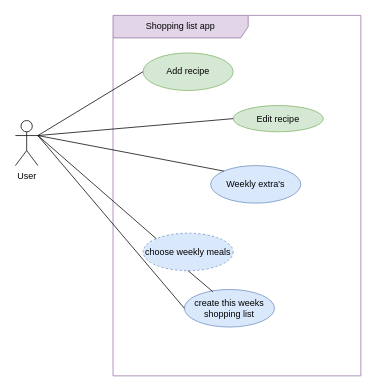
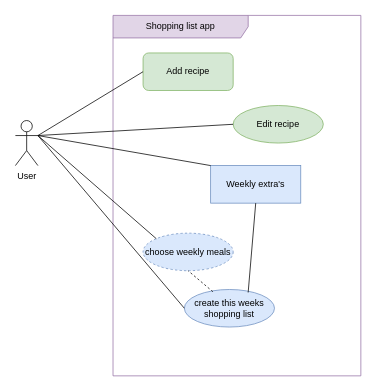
node "Add recipe": shape ellipse -> rounded rectangle
node "Edit recipe": size 90x26 -> 90x38
node "Weekly extra's": shape ellipse -> rectangle
edge "Weekly extra's" -- "create this weeks shopping list": added
edge "choose weekly meals" -- "create this weeks shopping list": style solid -> dashed
